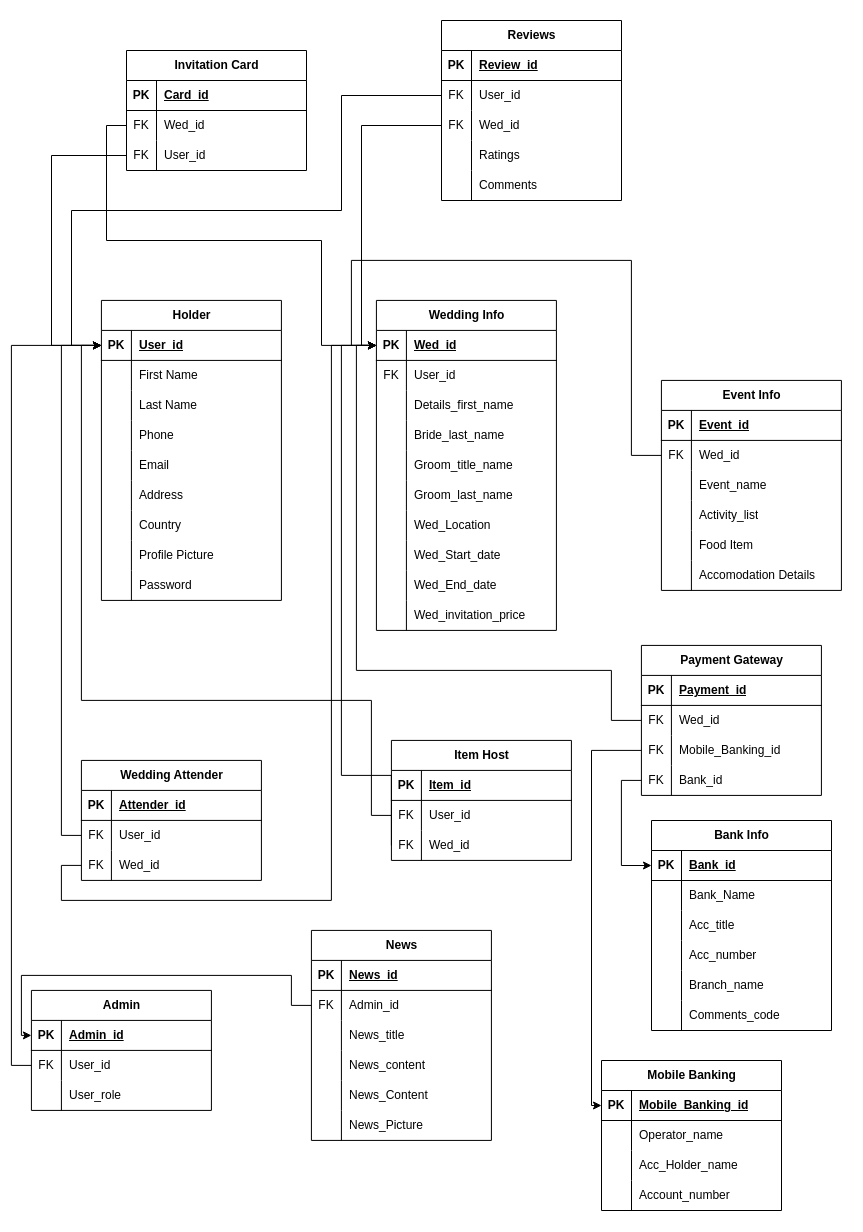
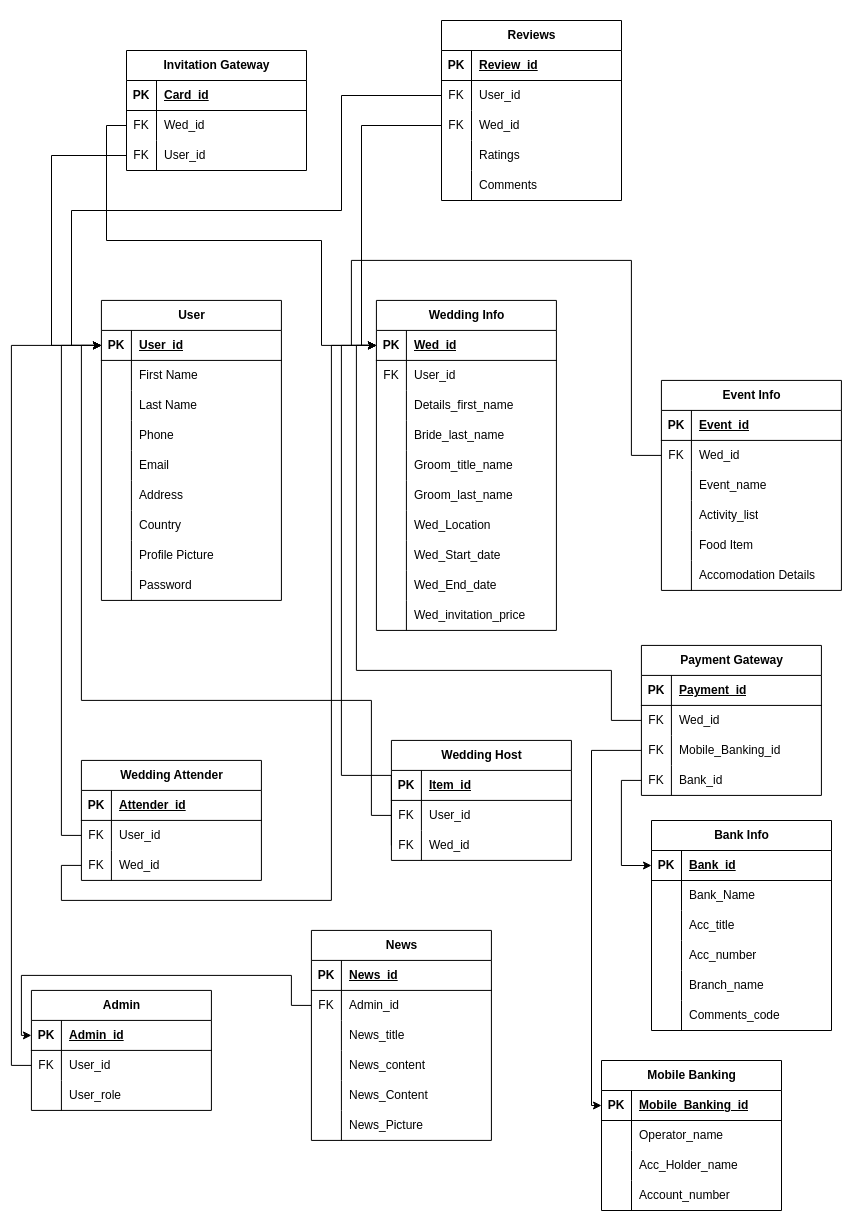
node "Invitation Card": label "Invitation Card" -> "Invitation Gateway"
node "Holder": label "Holder" -> "User"
node "Item Host": label "Item Host" -> "Wedding Host"
